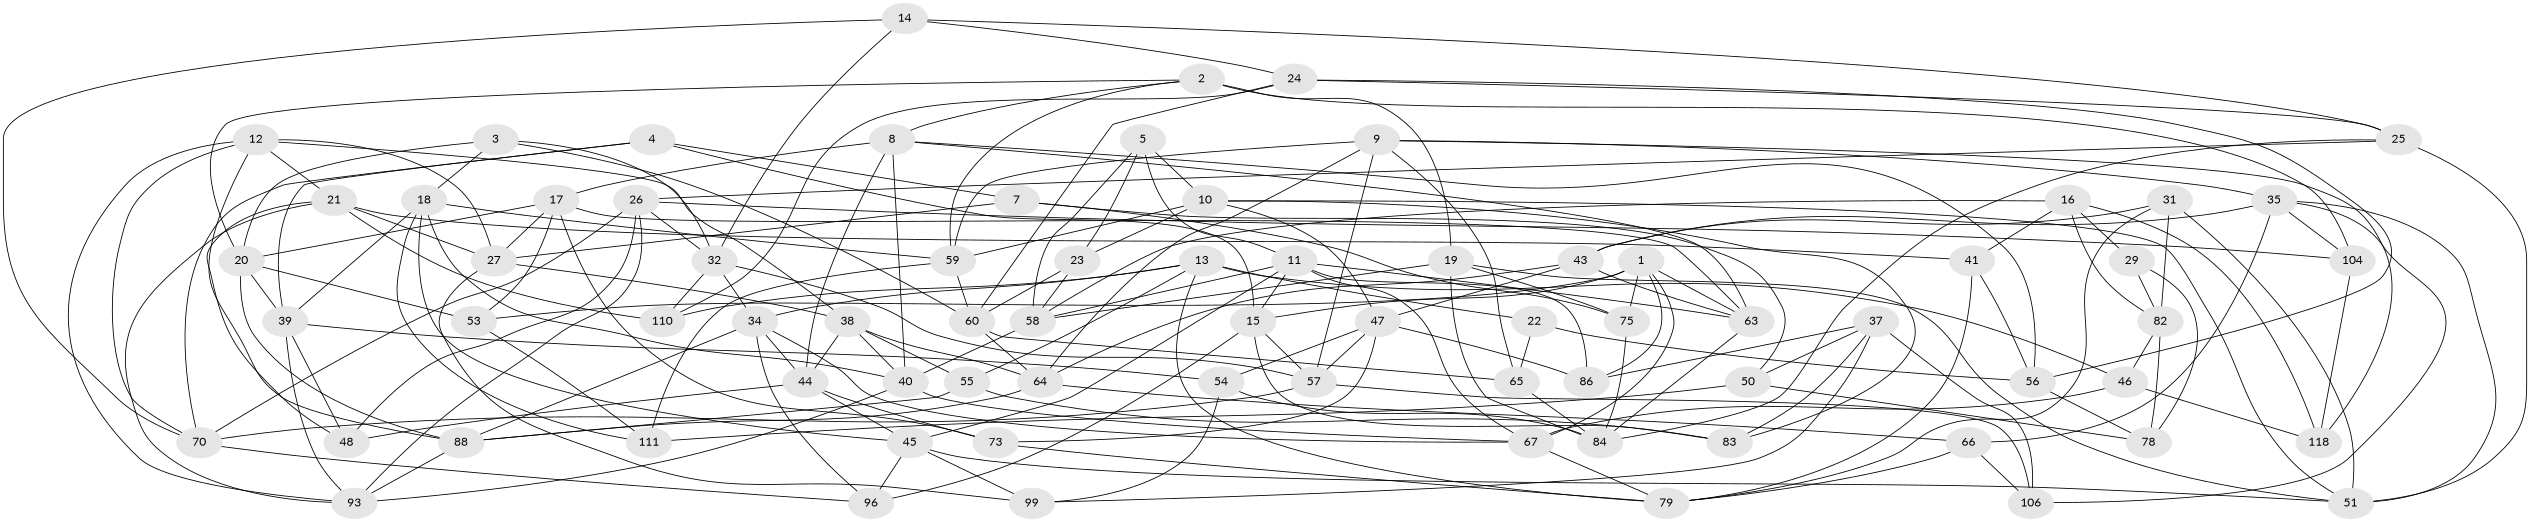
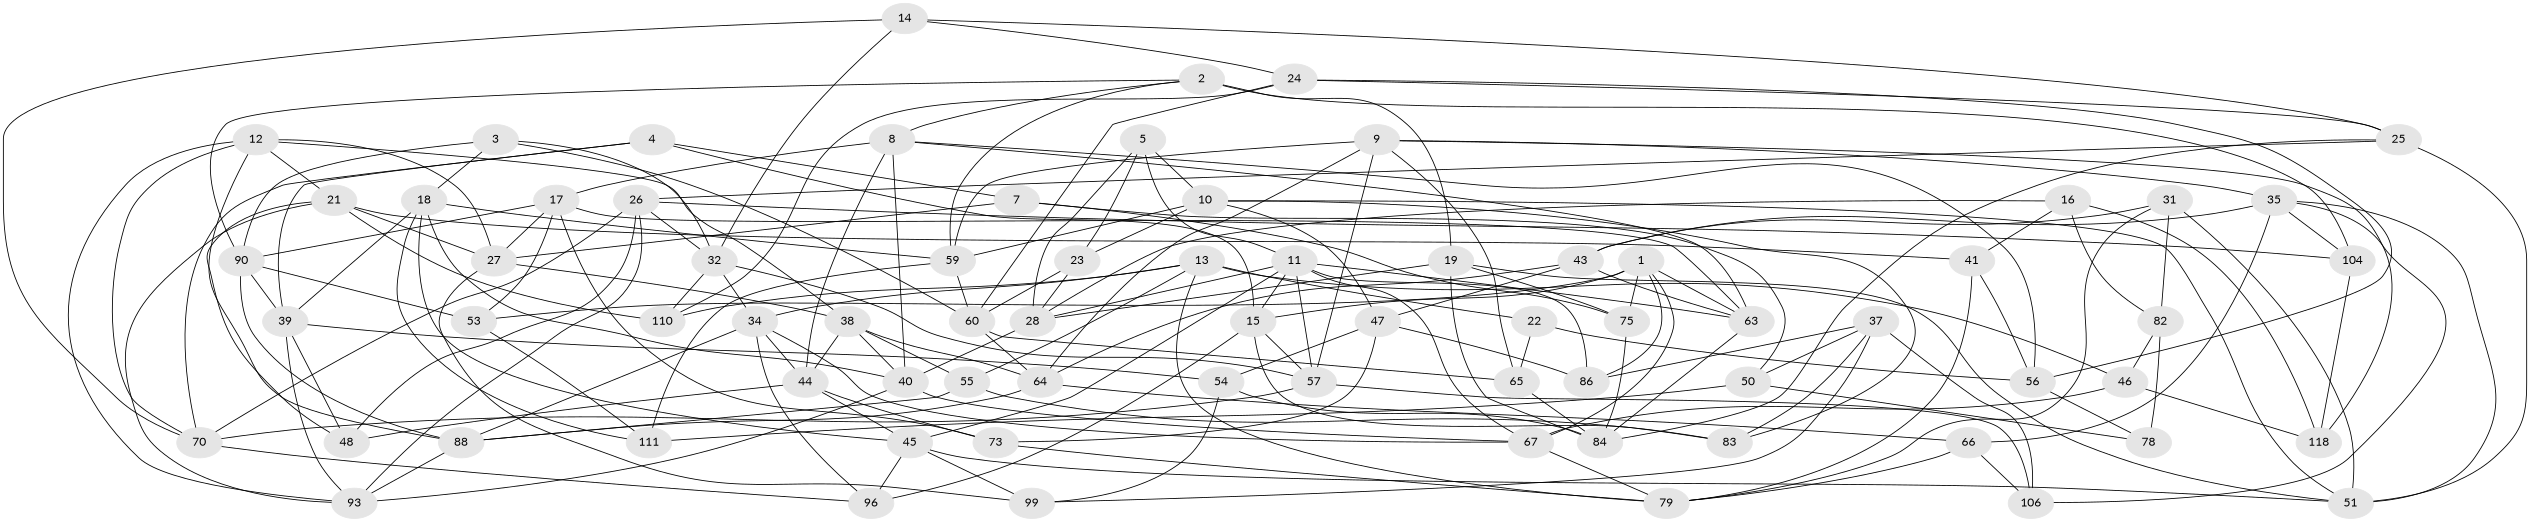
node "20": label "20" -> "90"
node "29": removed
node "58": label "58" -> "28"
edge "47" -- "57": now "11" -- "57"
